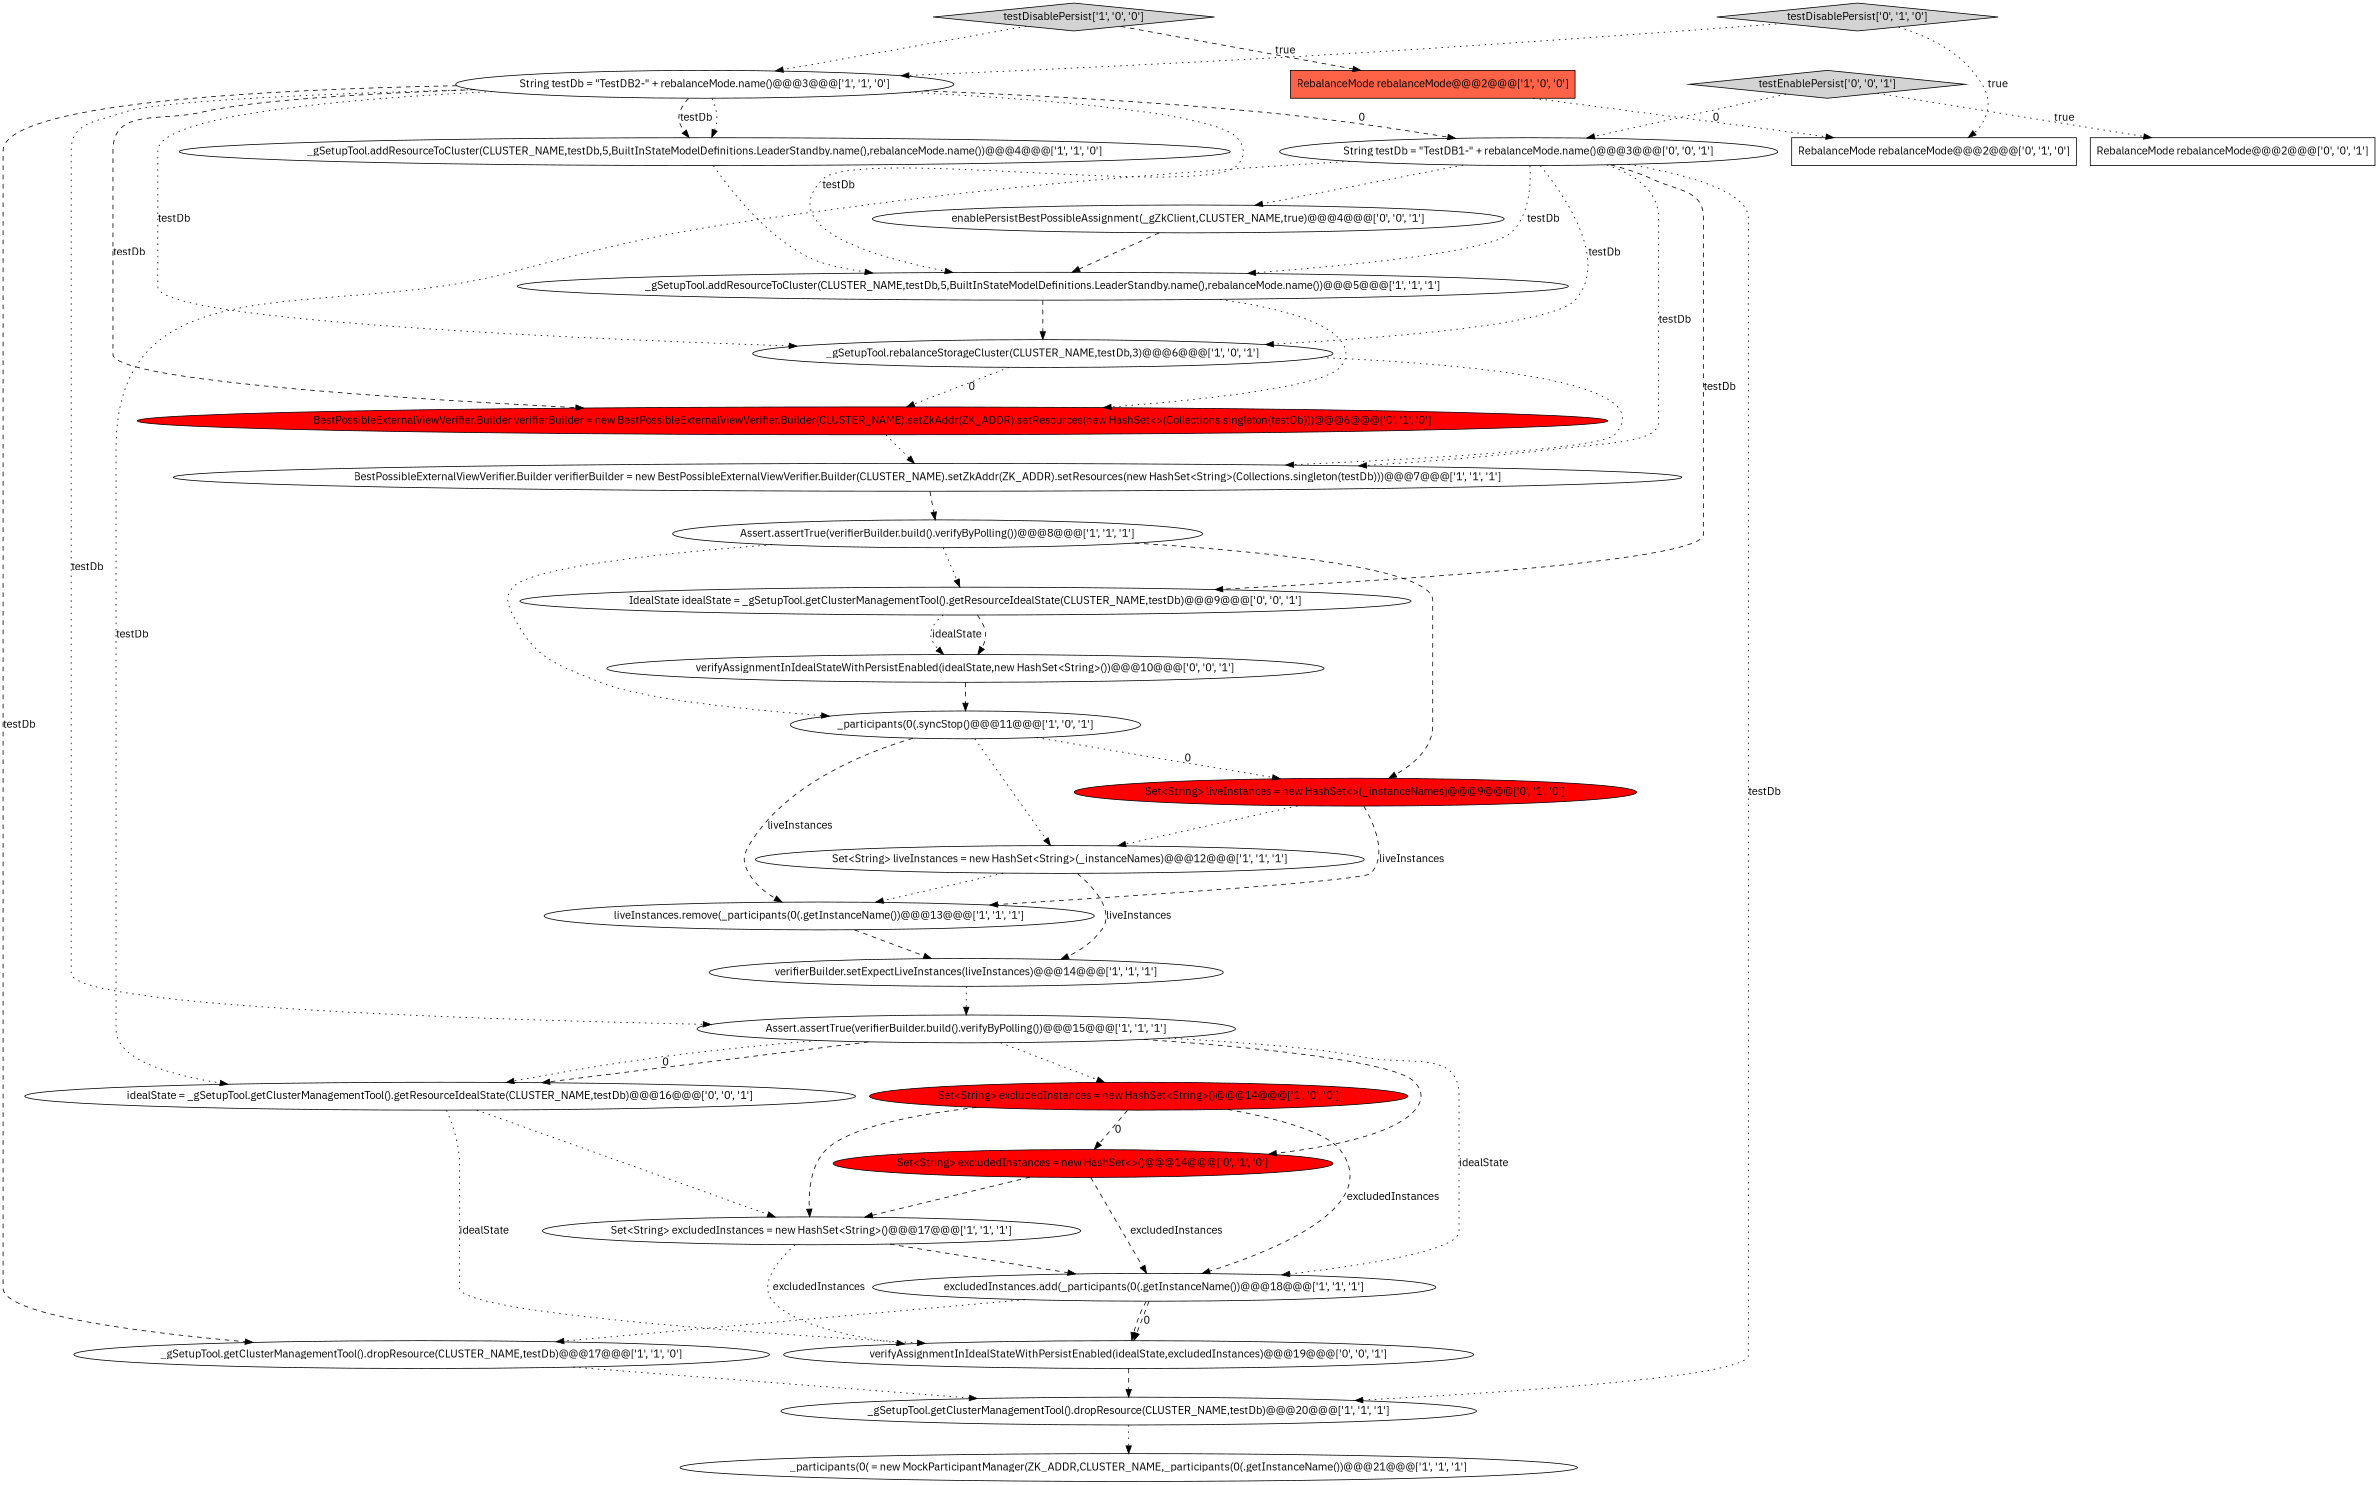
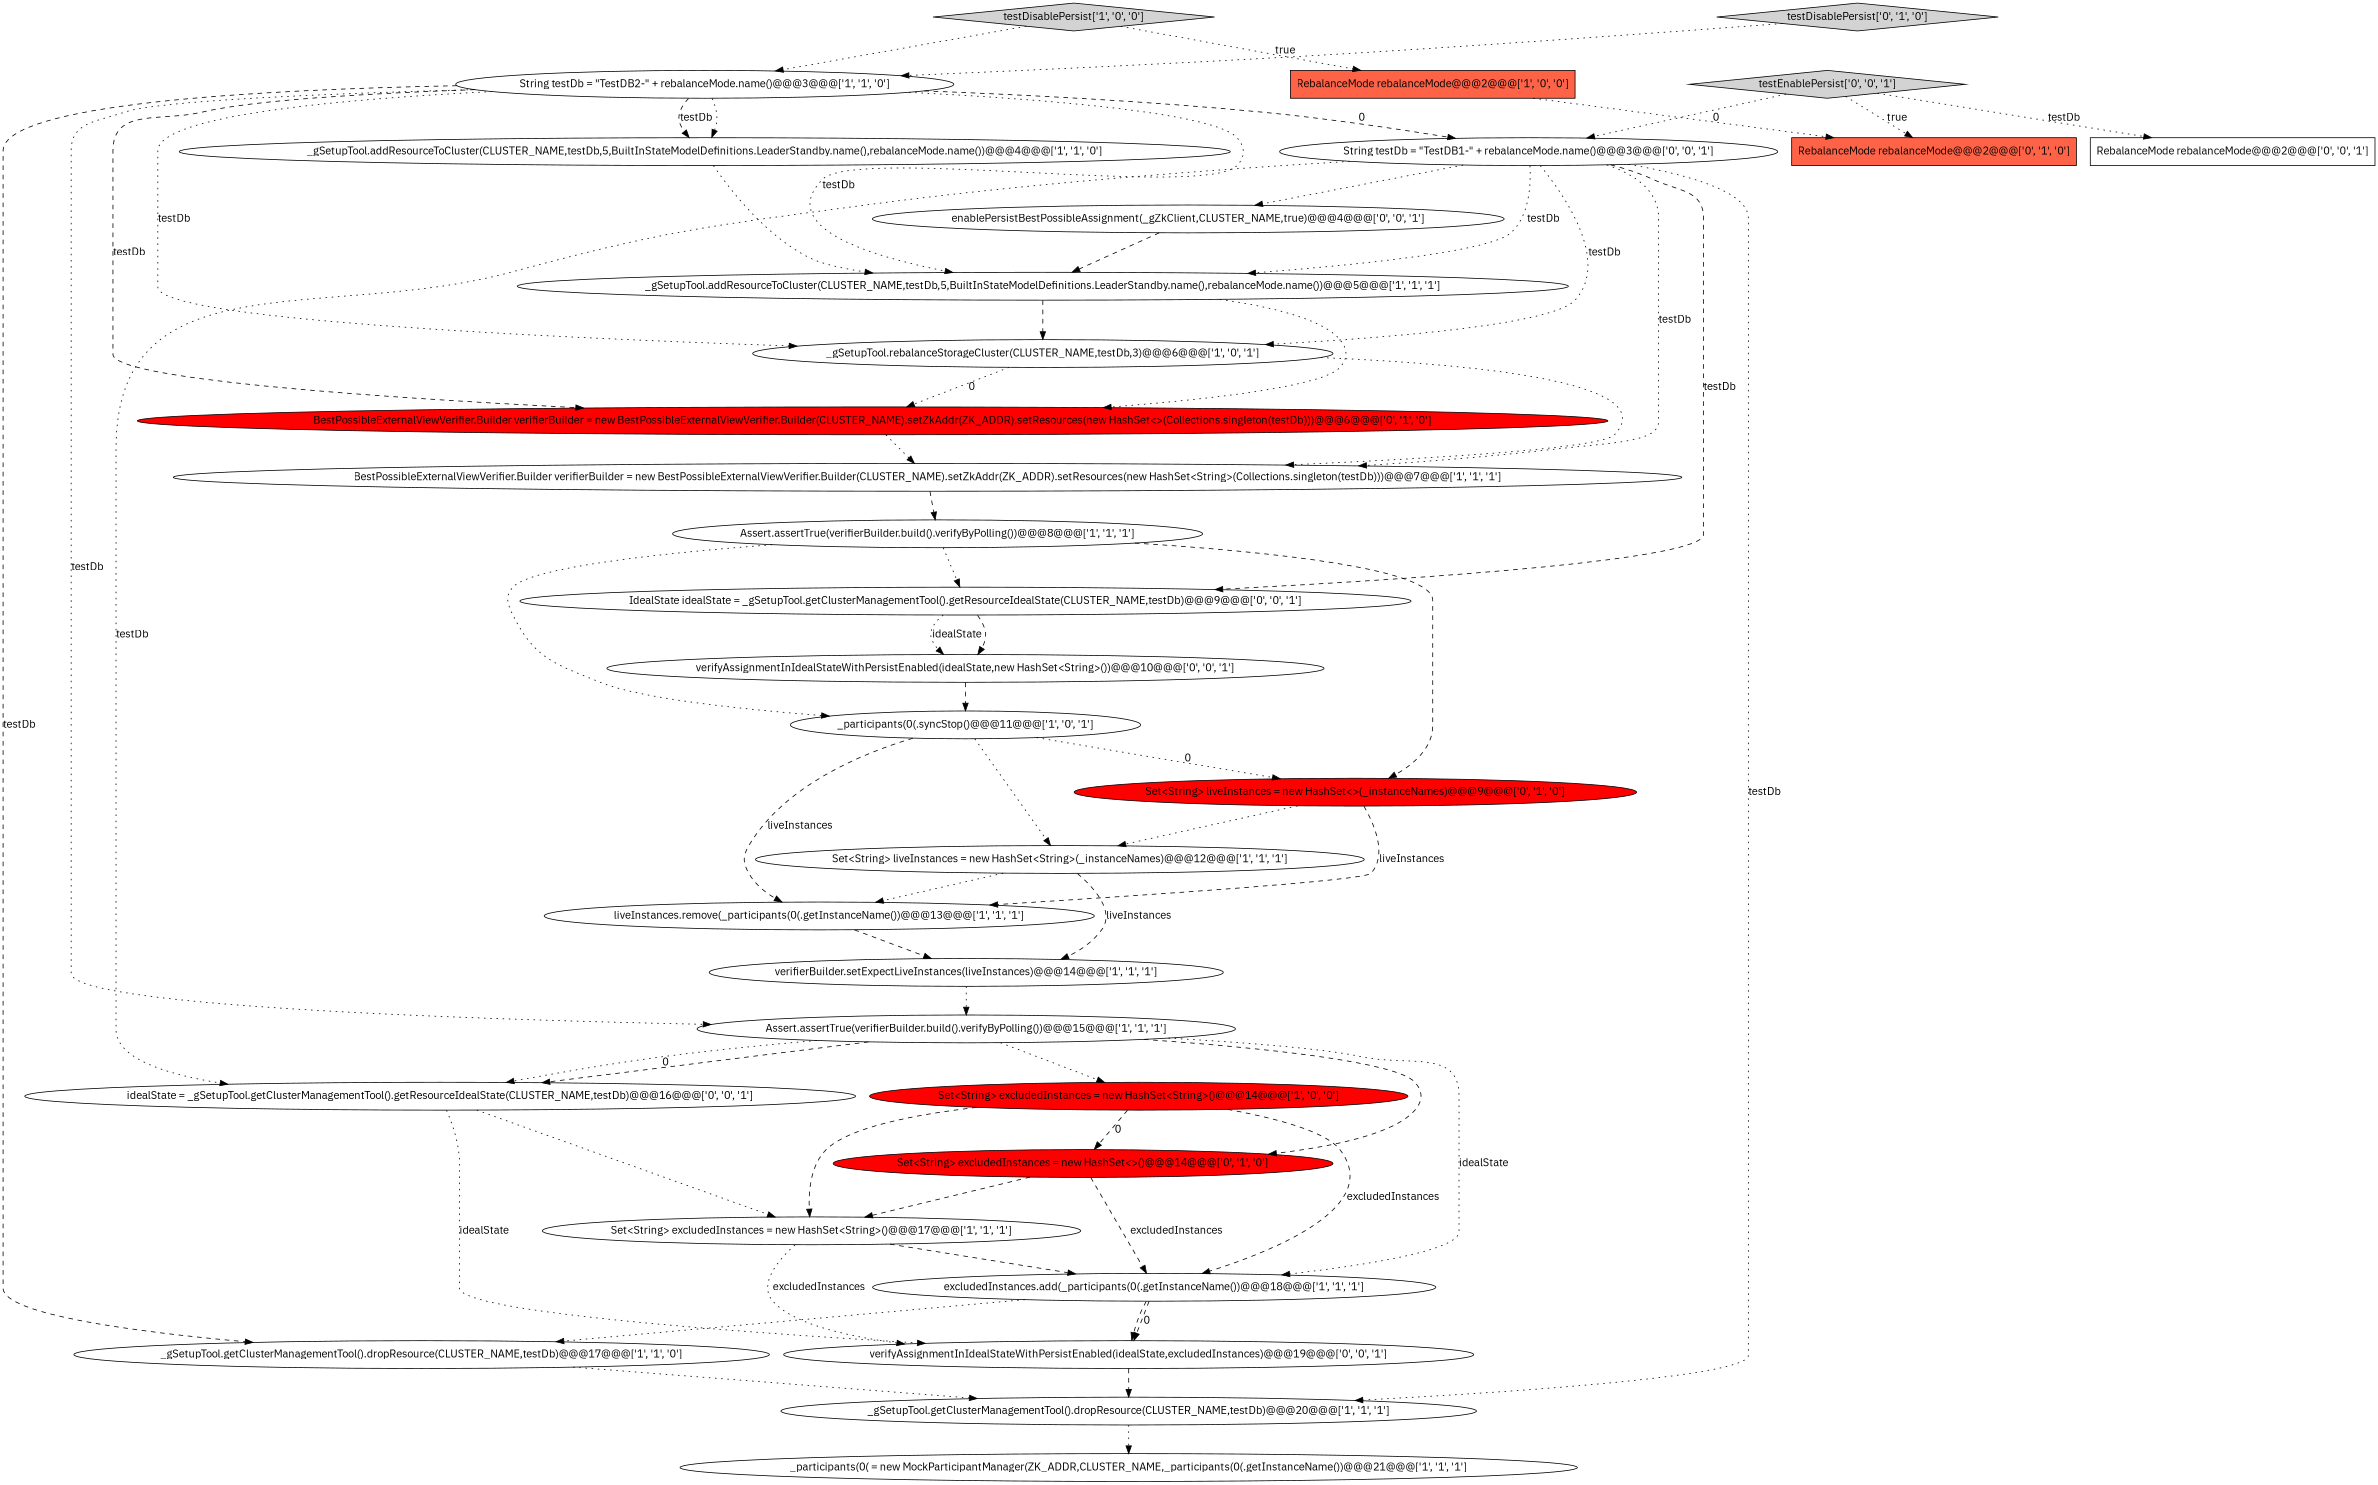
edge "testDisablePersist['1', '0', '0']" -> "RebalanceMode rebalanceMode@@@2@@@['1', '0', '0']": style dashed -> dotted
edge "testDisablePersist['0', '1', '0']" -> "RebalanceMode rebalanceMode@@@2@@@['0', '1', '0']": now "testEnablePersist['0', '0', '1']" -> "RebalanceMode rebalanceMode@@@2@@@['0', '1', '0']"
edge "testEnablePersist['0', '0', '1']" -> "RebalanceMode rebalanceMode@@@2@@@['0', '0', '1']": label "true" -> "testDb"
node "RebalanceMode rebalanceMode@@@2@@@['0', '1', '0']": fillcolor white -> tomato
